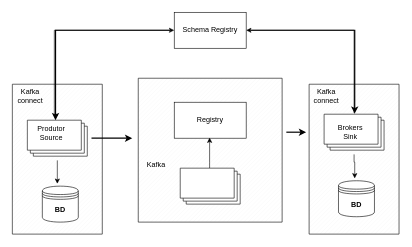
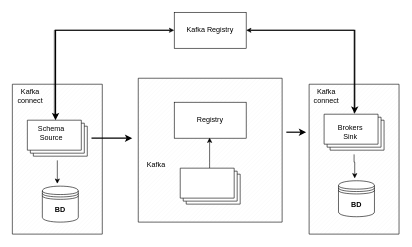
node "Schema Registry": label "Schema Registry" -> "Kafka Registry"
node "Produtor Source": label "Produtor Source" -> "Schema Source"
